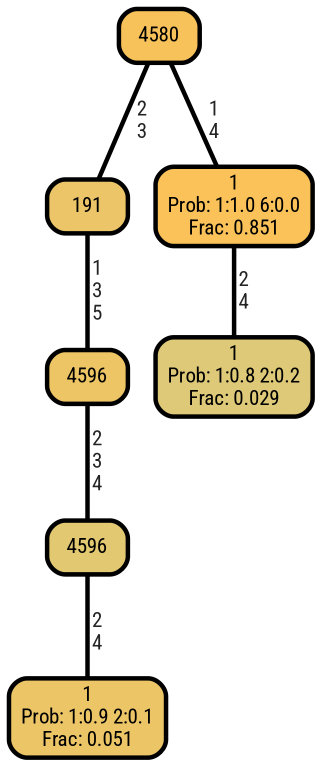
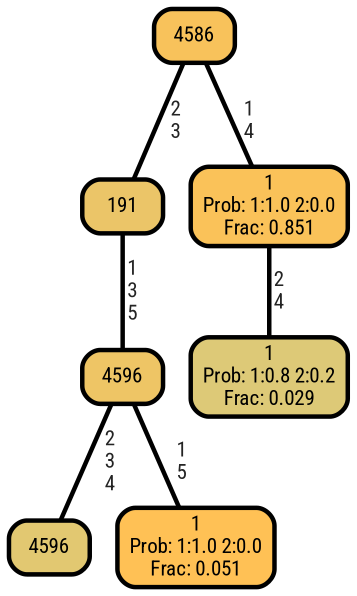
node "4580": label "4580" -> "4586"
node "1 Prob: 1:1.0 6:0.0 Frac: 0.851": label "1 Prob: 1:1.0 6:0.0 Frac: 0.851" -> "1 Prob: 1:1.0 2:0.0 Frac: 0.851"
node "1 Prob: 1:1.0 2:0.0 Frac: 0.051": added
node "1 Prob: 1:0.9 2:0.1 Frac: 0.051": removed
